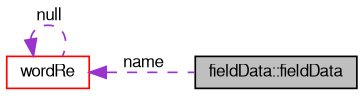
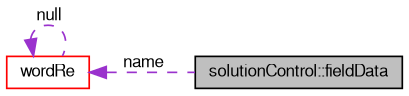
node "fieldData::fieldData": label "fieldData::fieldData" -> "solutionControl::fieldData"
